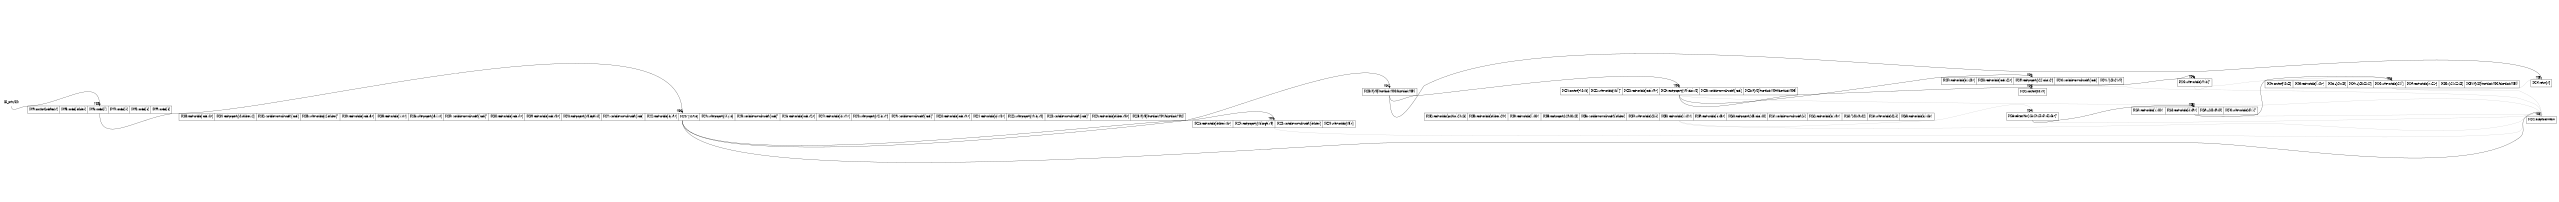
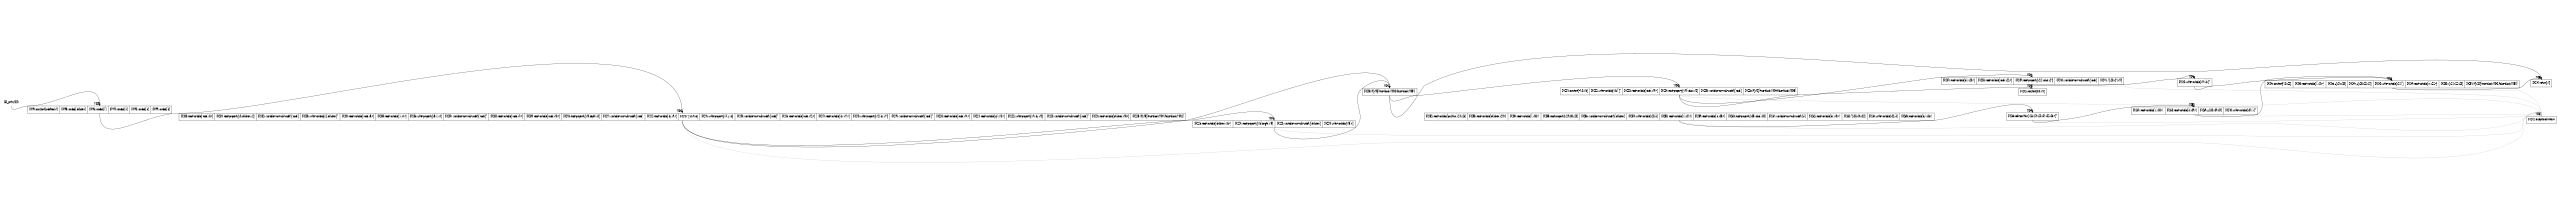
edge "37243: write-variable[v17,'dx']*" -> "37244: constant[1.0,v23]": color gray -> black
edge "37244: constant[1.0,v23]" -> "37271: return[v1]": color gray -> black
edge "37252: read-variable['position',v27,v26]" -> "37266: call-position [v26,v27,v28,v31,v32,v36,-]*": color gray -> black
edge "37226: read-variable['children',v16,-]" -> "37230: if[v15](true-block:11043,false-block:11051)": added
edge "37200: read-variable['node',v3,-]" -> "37272: exceptional-return": color black -> gray
